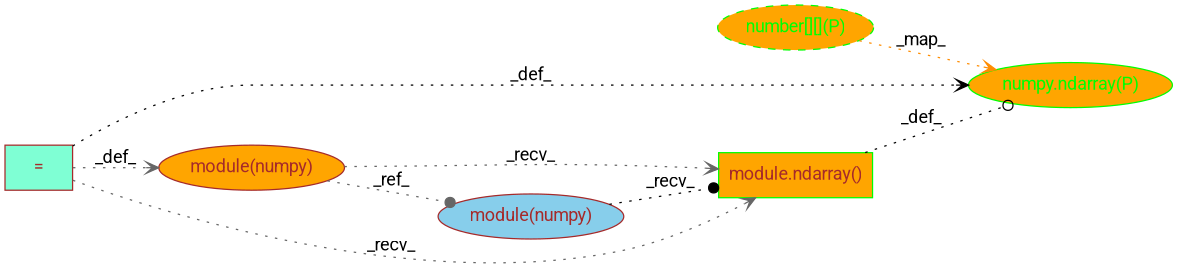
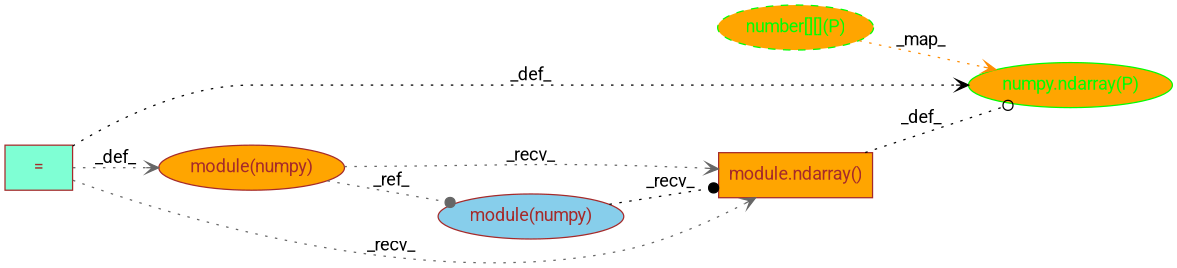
node "module.ndarray()": color green -> brown
